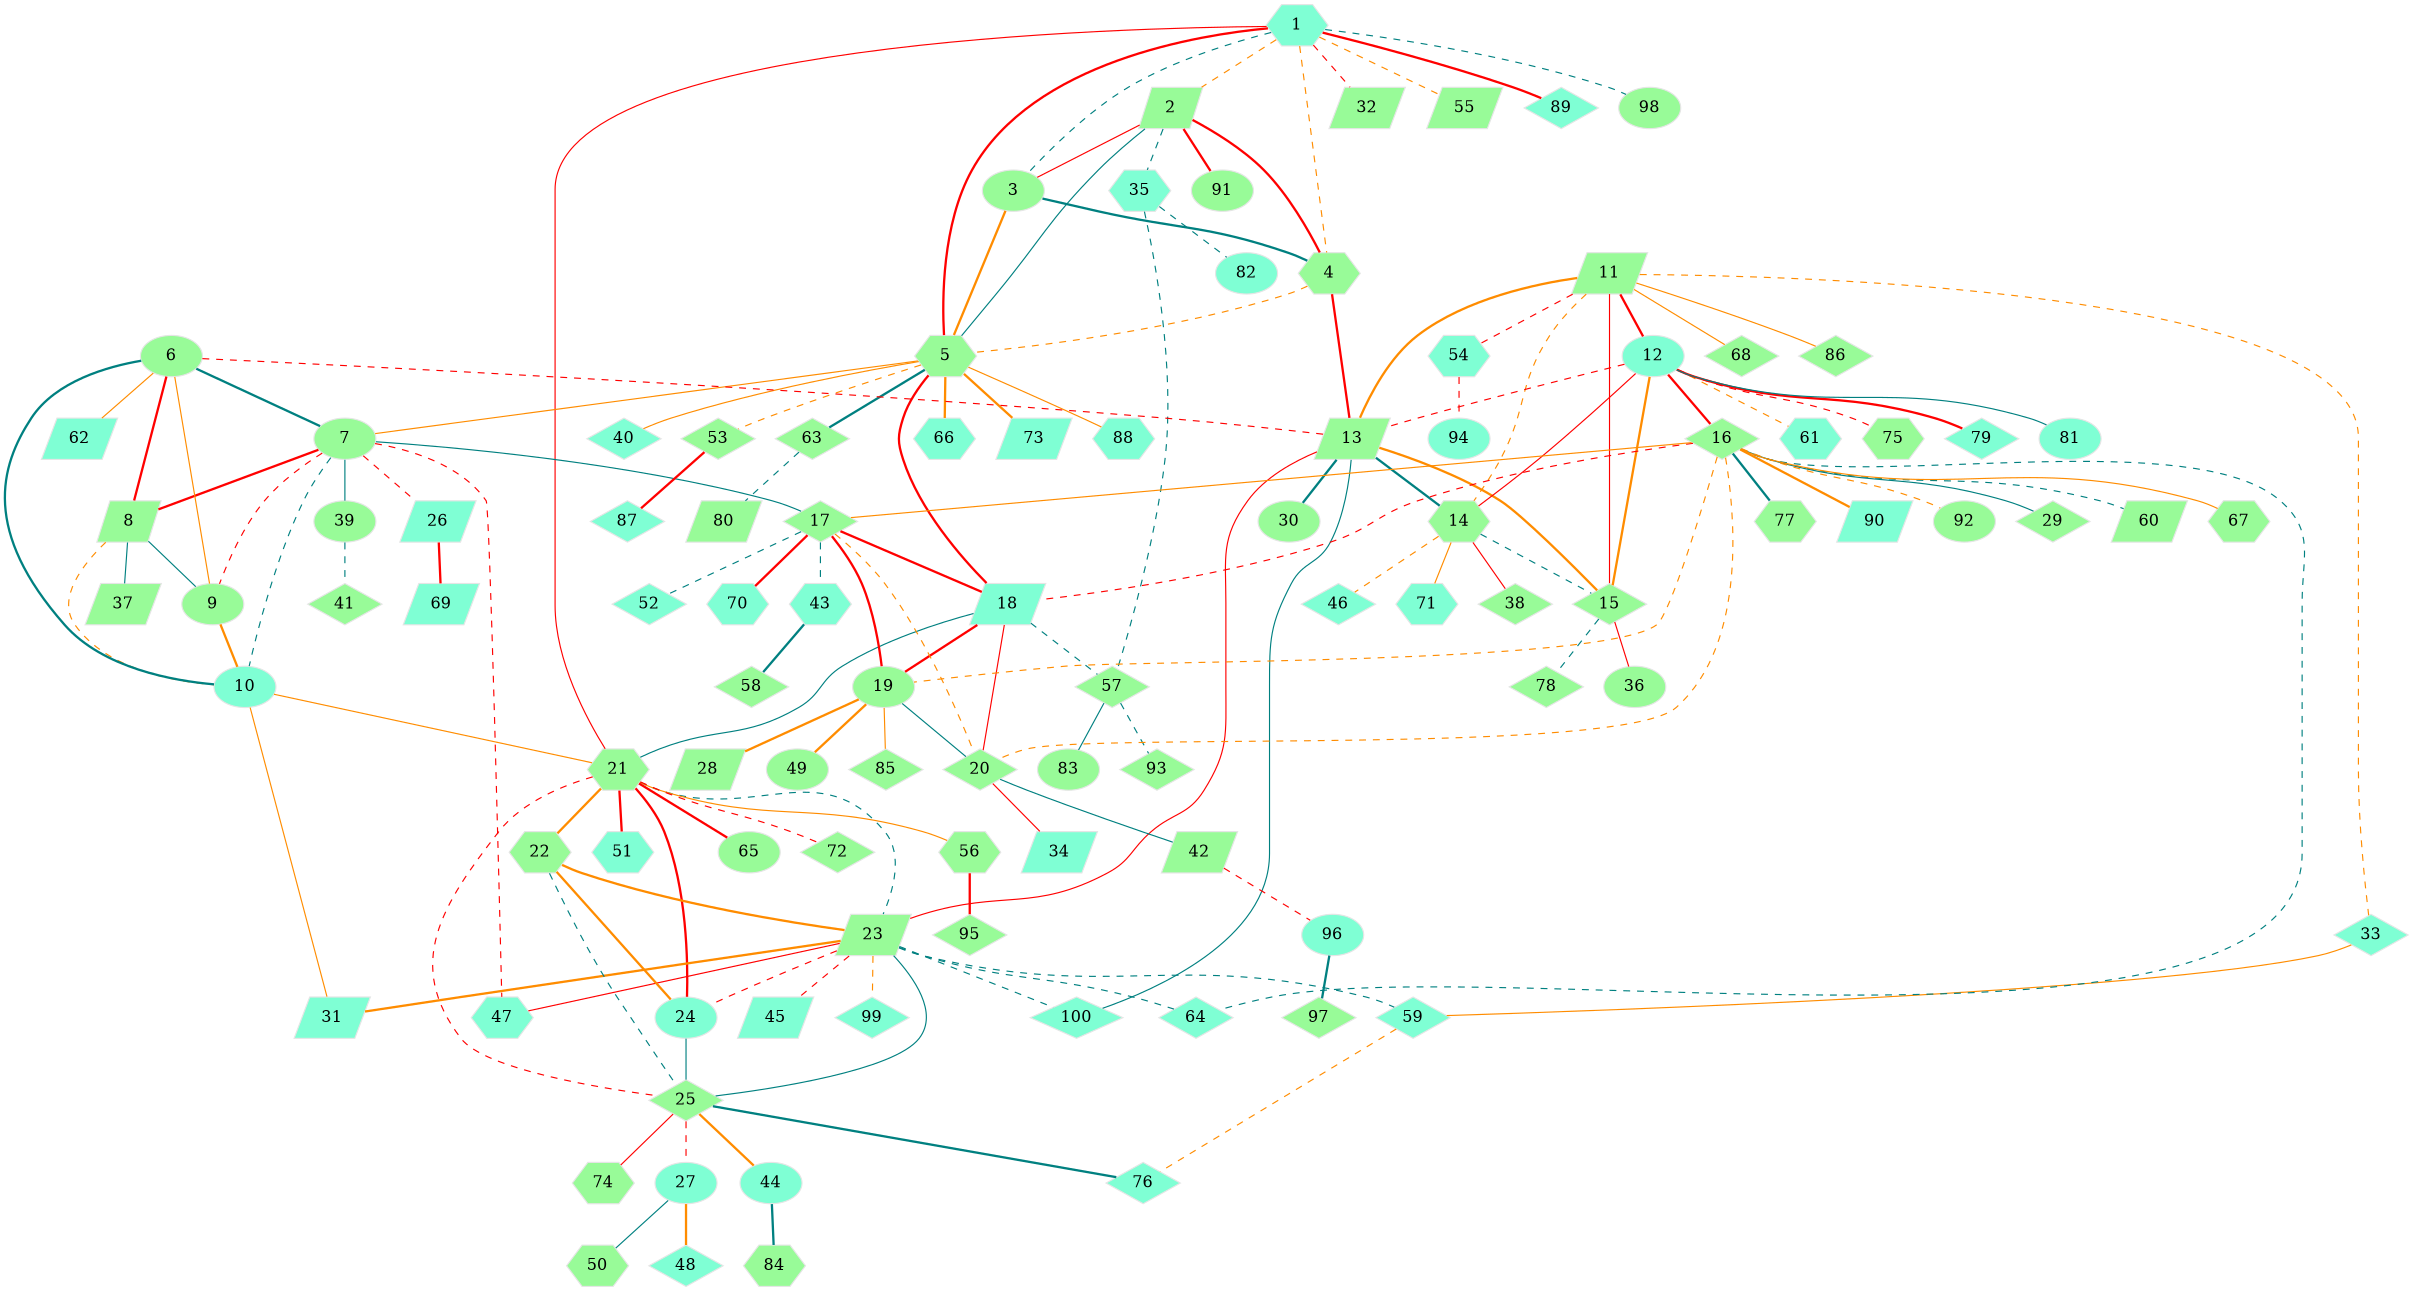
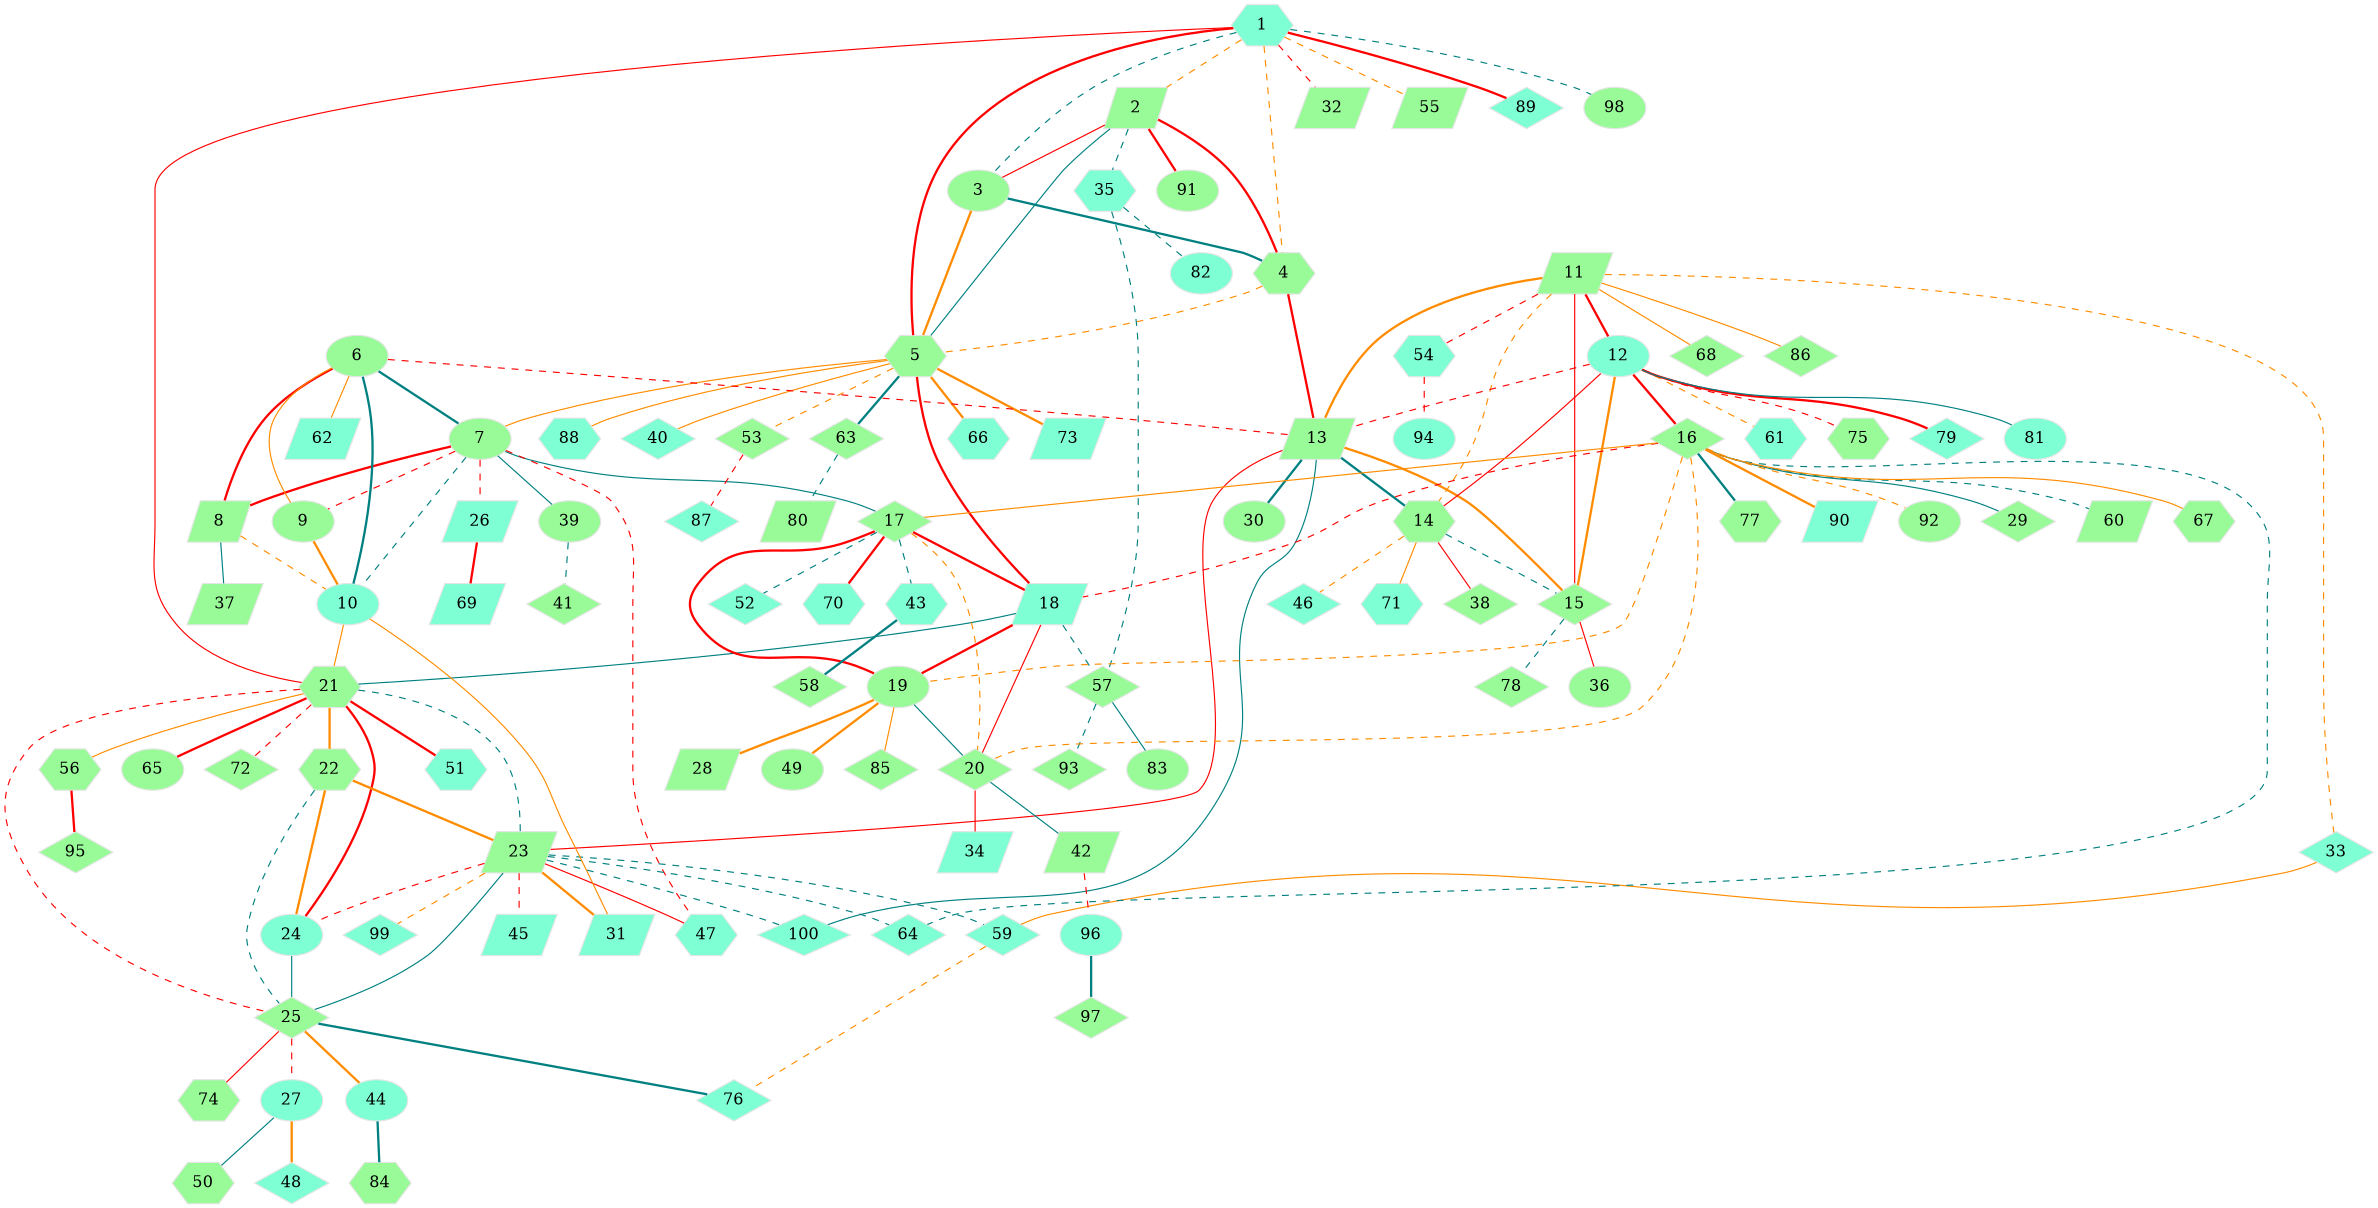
edge "53" -- "87": style bold -> dashed
edge "8" -- "9": removed
